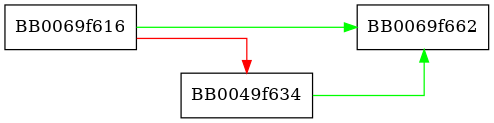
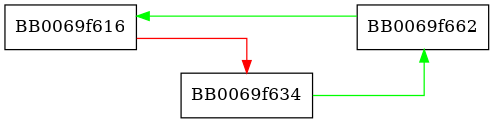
edge "BB0069f616" -> "BB0069f662": reversed
node "BB0049f634": label "BB0049f634" -> "BB0069f634"
